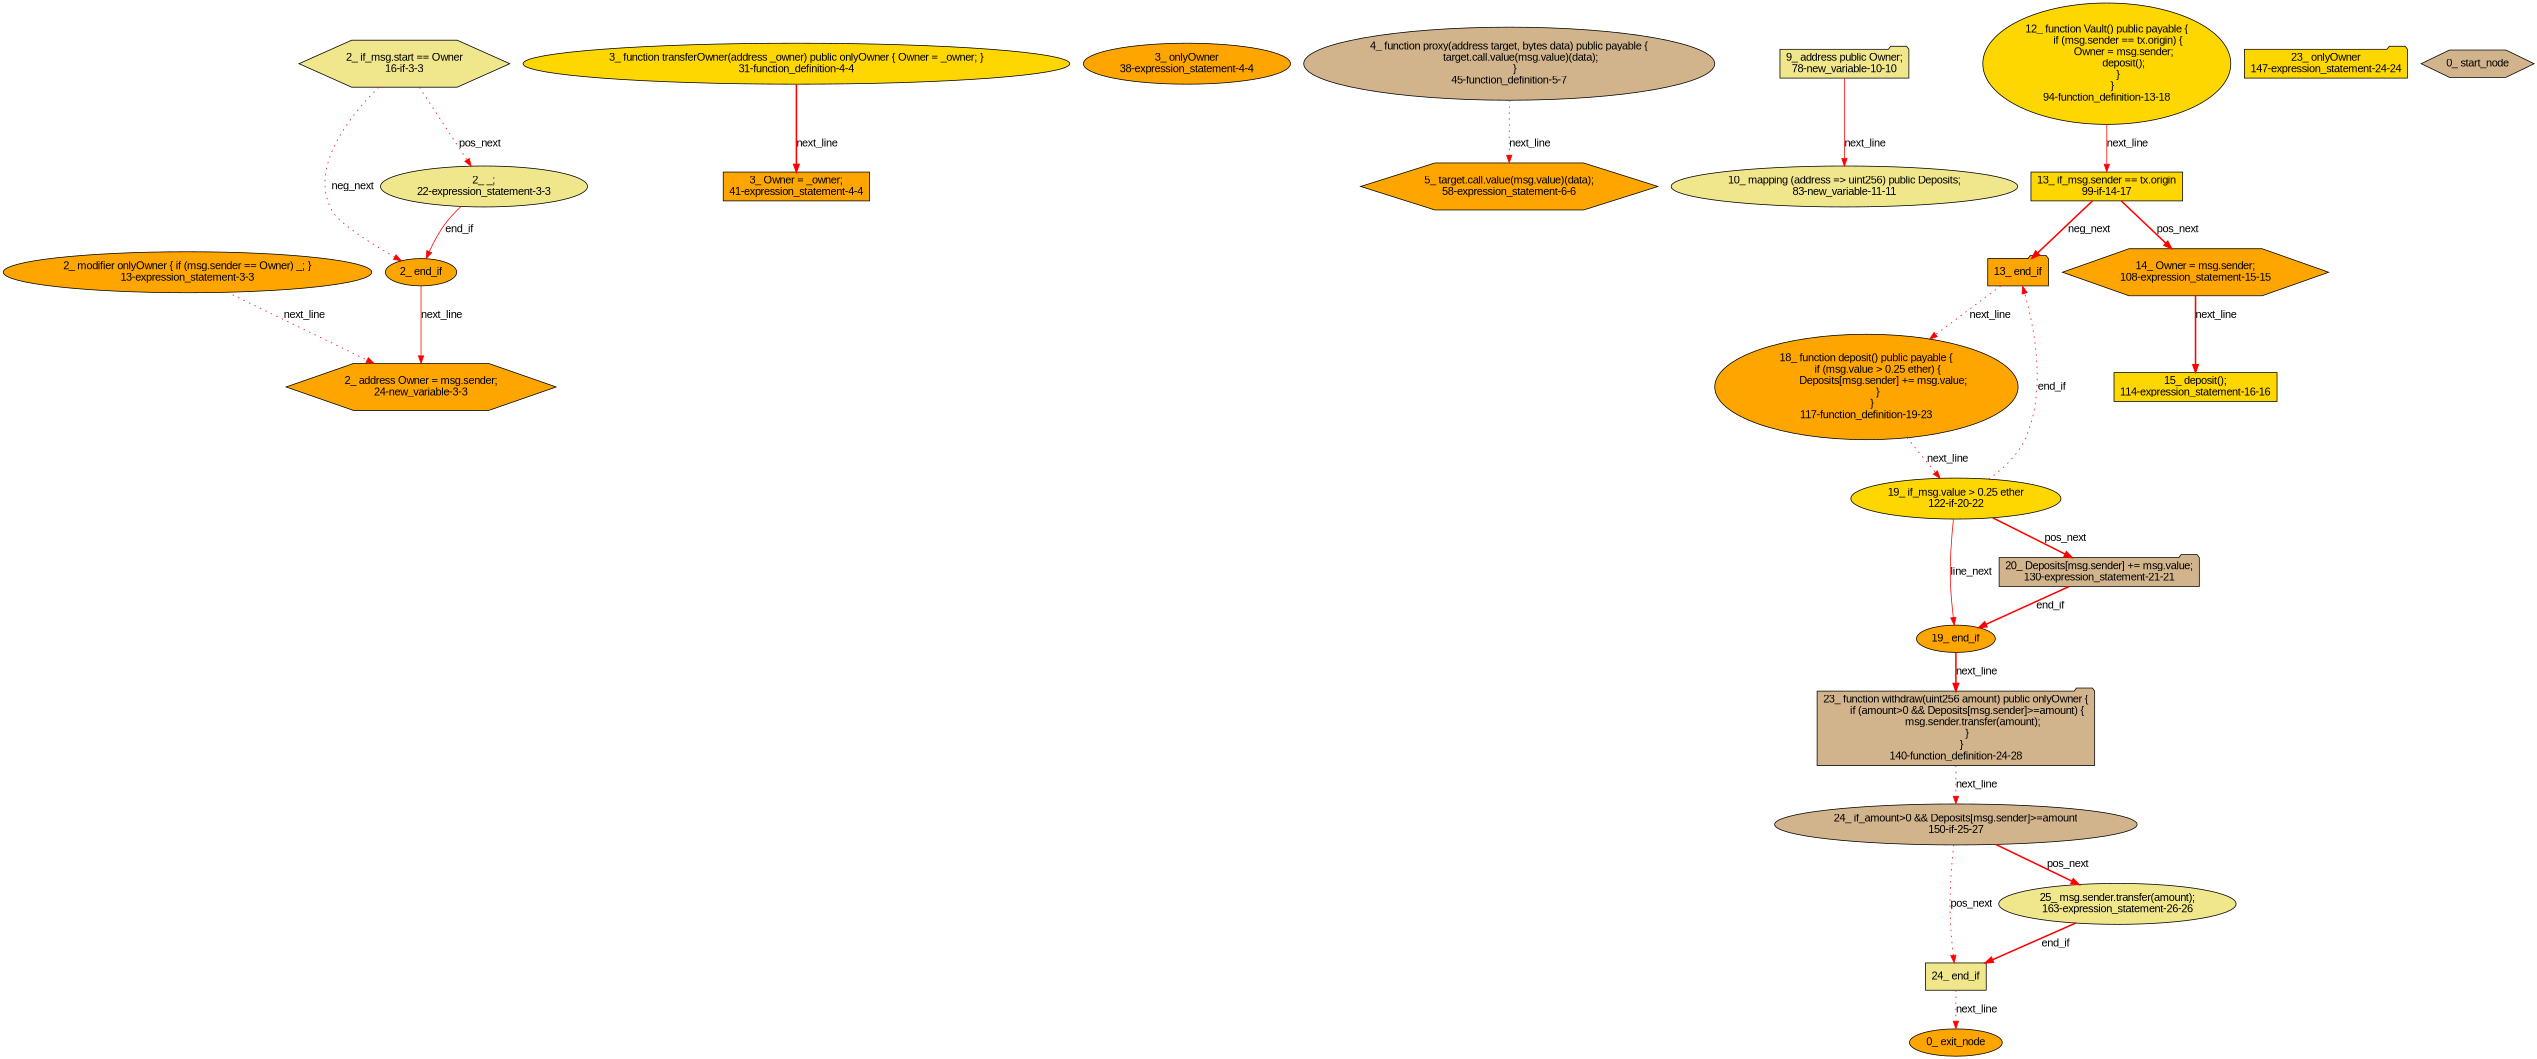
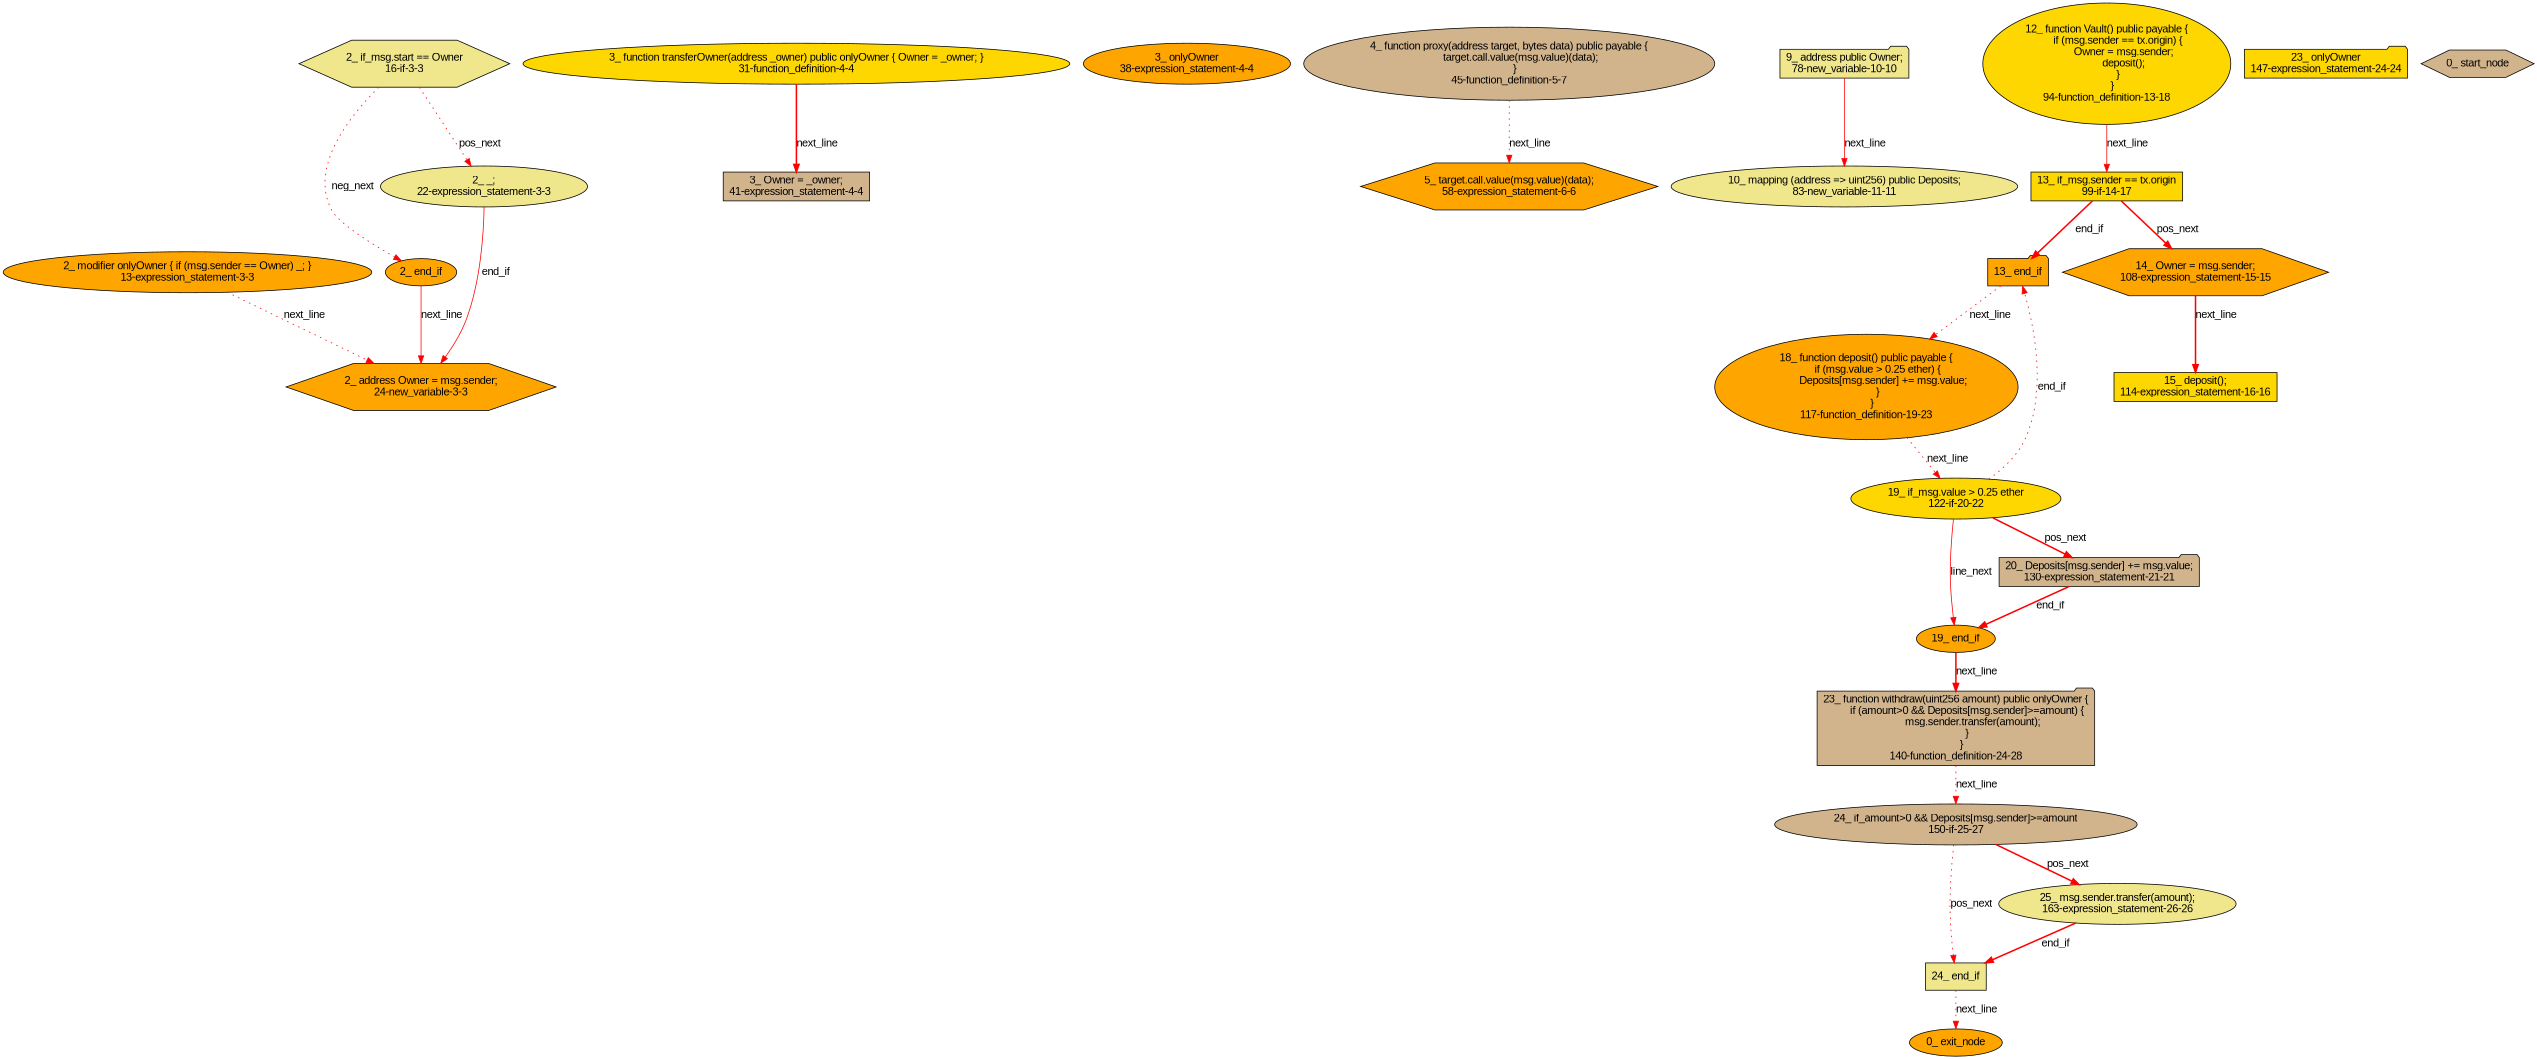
node "3_ Owner = _owner; 41-expression_statement-4-4": fillcolor orange -> tan
edge "2_ _; 22-expression_statement-3-3" -> "2_ end_if": now "2_ _; 22-expression_statement-3-3" -> "2_ address Owner = msg.sender; 24-new_variable-3-3"
edge "13_ if_msg.sender == tx.origin 99-if-14-17" -> "13_ end_if": label "neg_next" -> "end_if"
